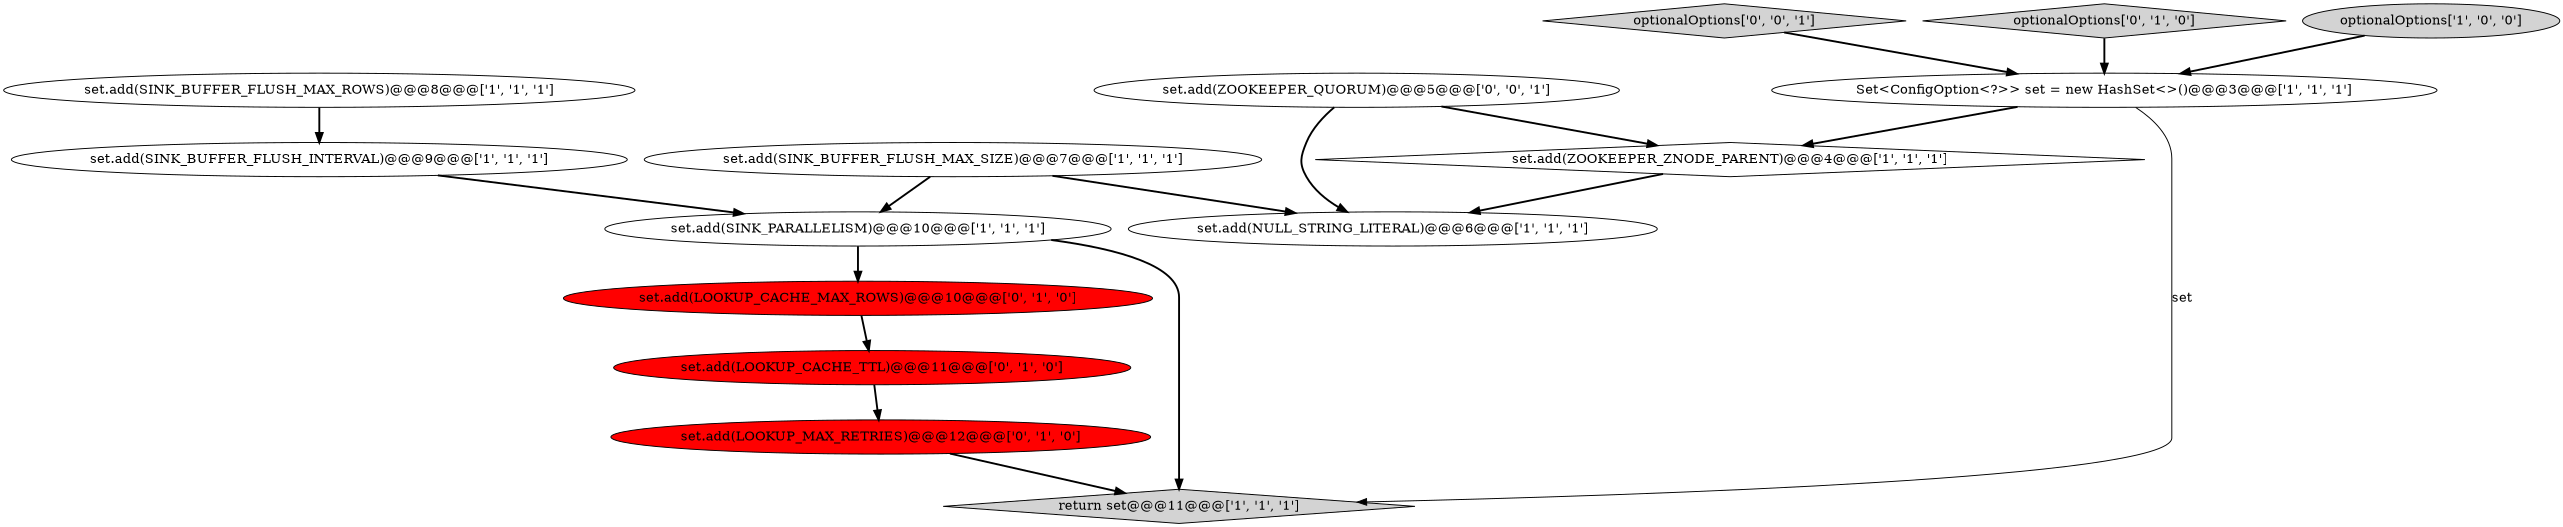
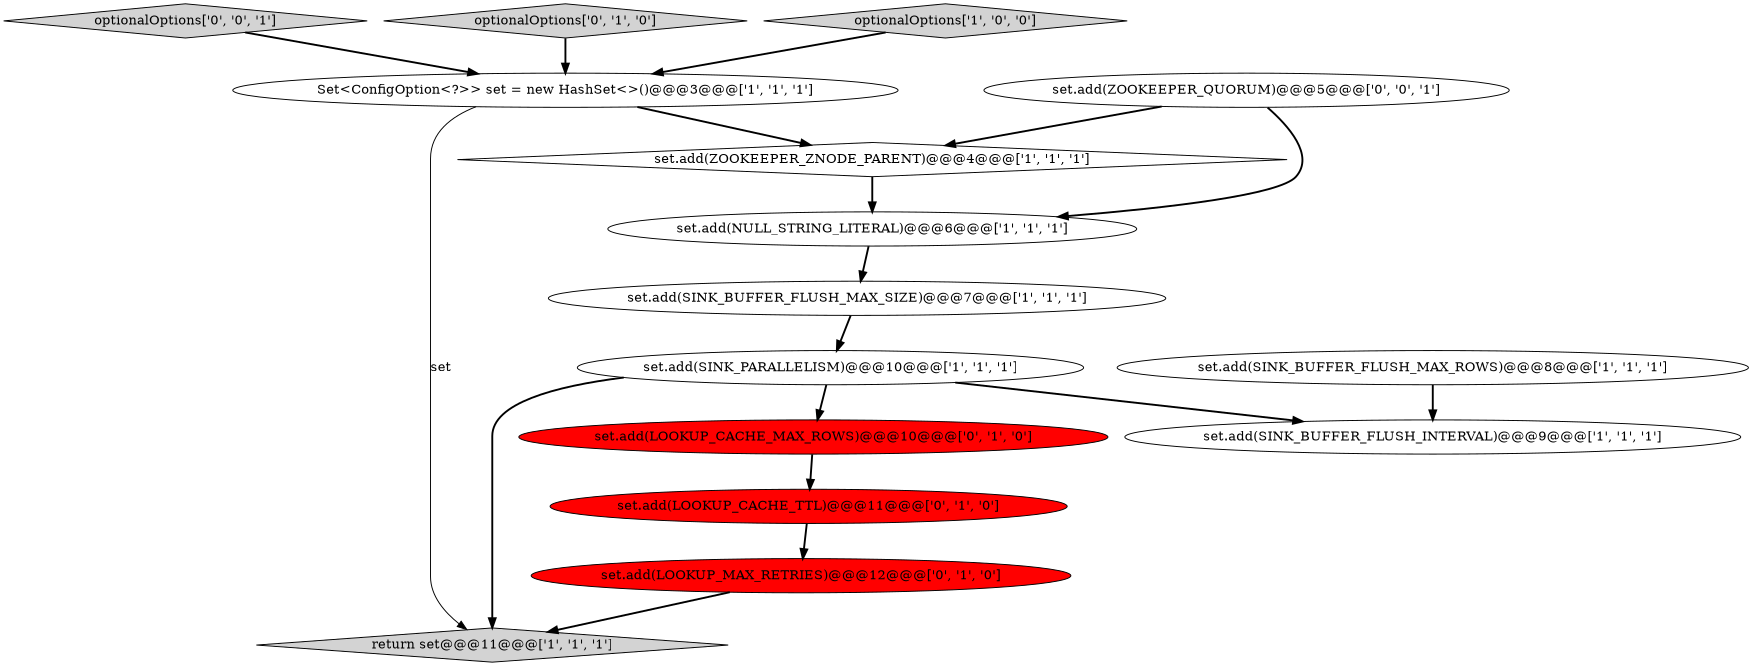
node "optionalOptions['1', '0', '0']": shape ellipse -> diamond
edge "set.add(SINK_BUFFER_FLUSH_INTERVAL)@@@9@@@['1', '1', '1']" -> "set.add(SINK_PARALLELISM)@@@10@@@['1', '1', '1']": reversed
edge "set.add(SINK_BUFFER_FLUSH_MAX_SIZE)@@@7@@@['1', '1', '1']" -> "set.add(NULL_STRING_LITERAL)@@@6@@@['1', '1', '1']": reversed
